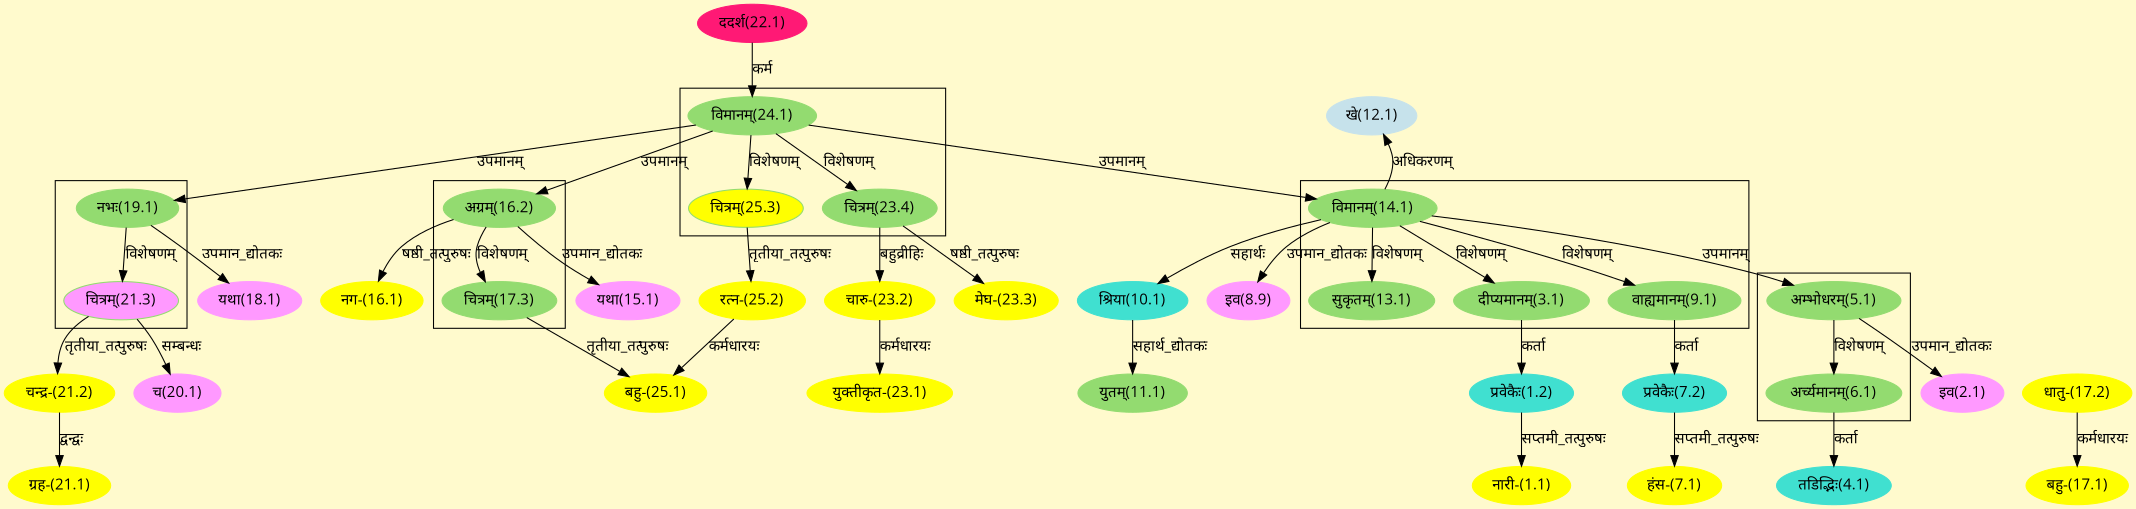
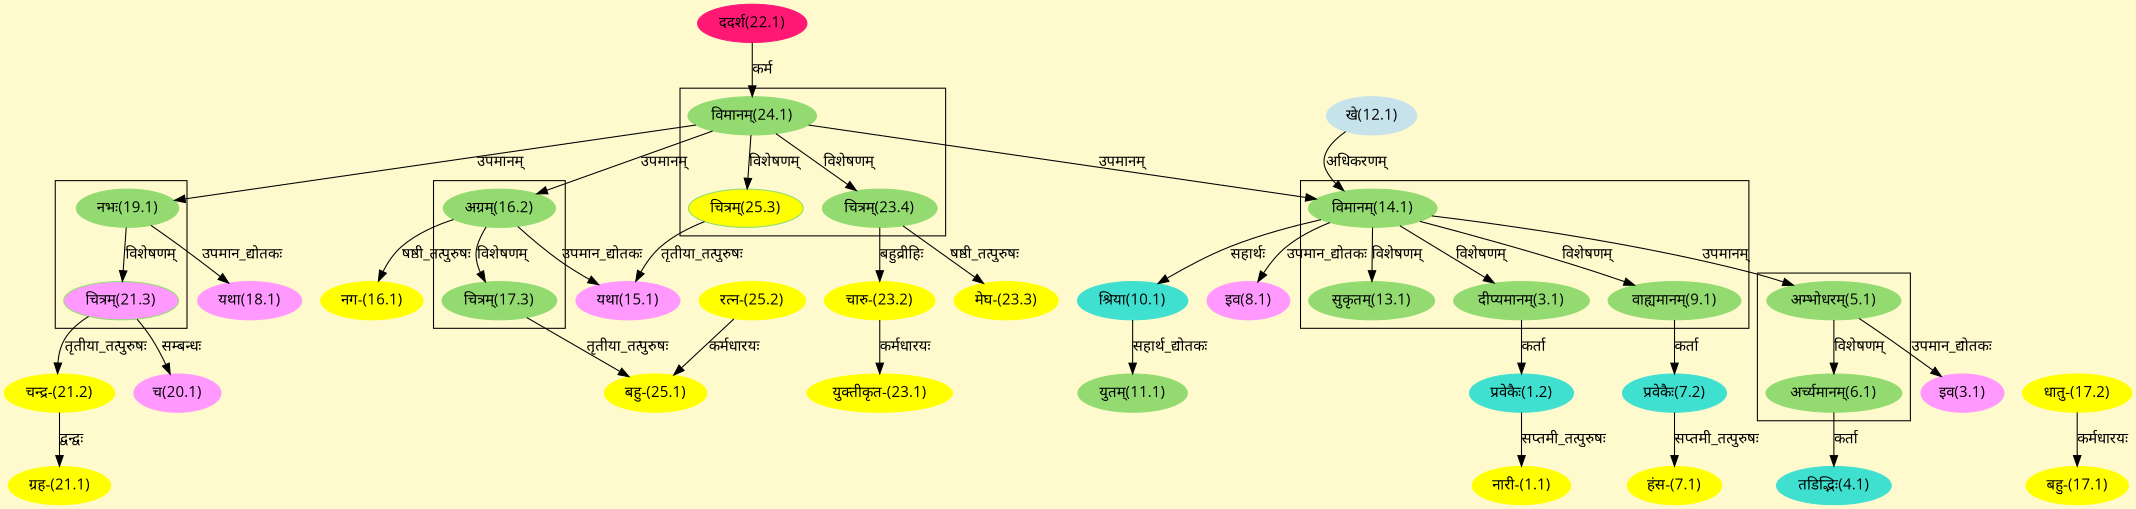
edge "विमानम्(14.1)" -> "खे(12.1)": reversed
edge "चित्रम्(25.3)" -> "रत्न-(25.2)": now "चित्रम्(25.3)" -> "यथा(15.1)"
node "इव(8.9)": label "इव(8.9)" -> "इव(8.1)"
node "इव(2.1)": label "इव(2.1)" -> "इव(3.1)"
